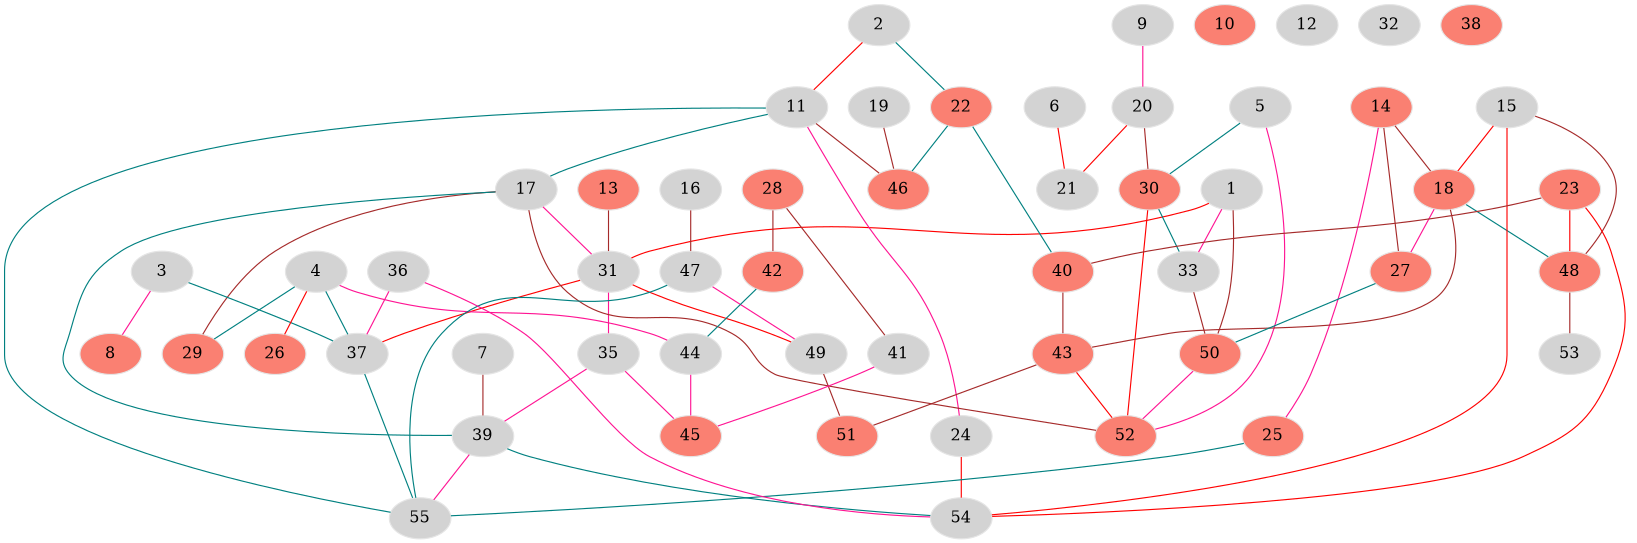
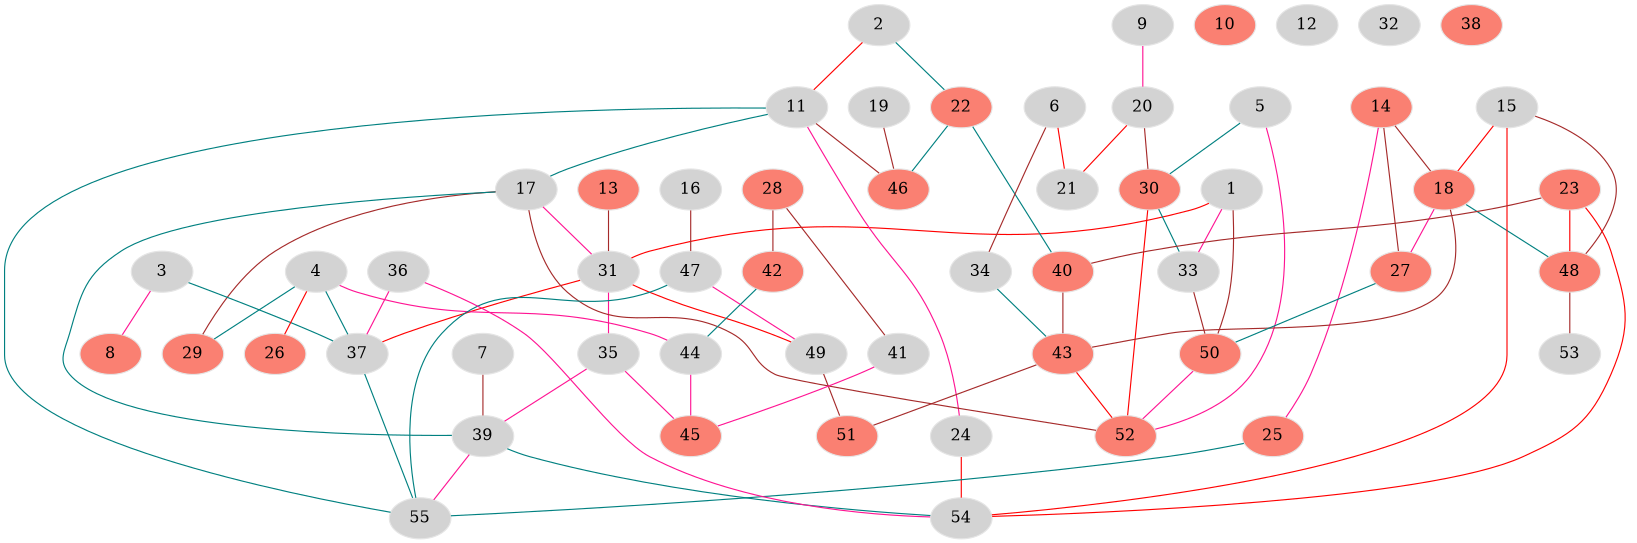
node "34": added
